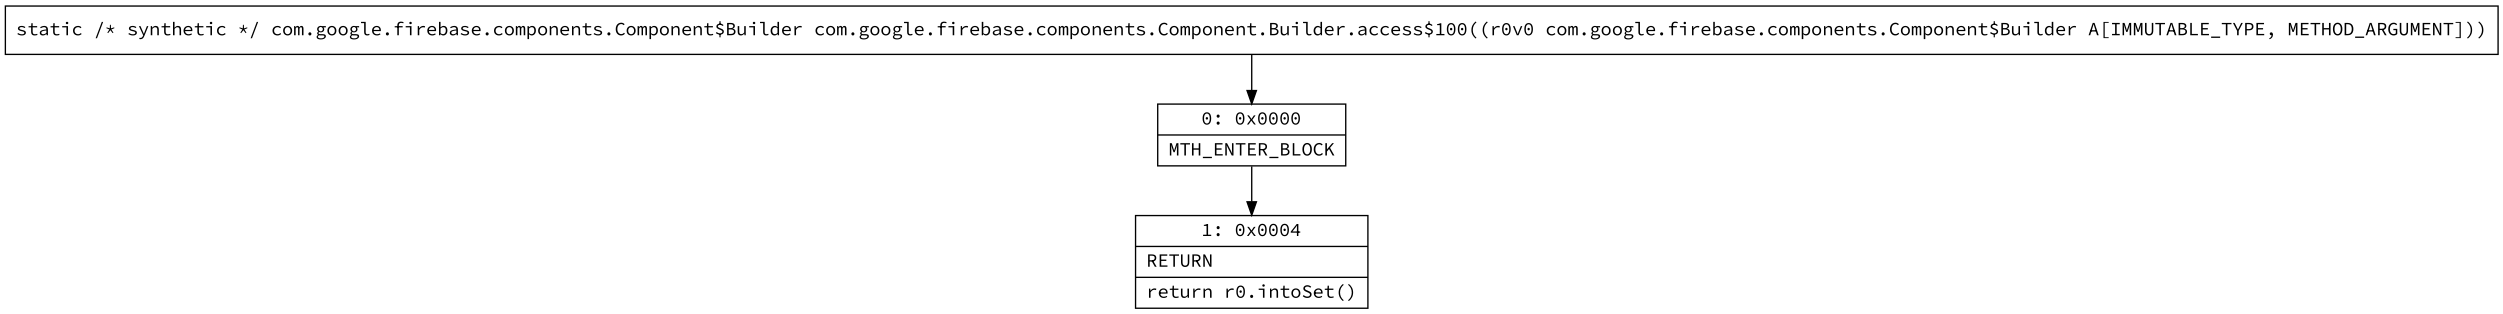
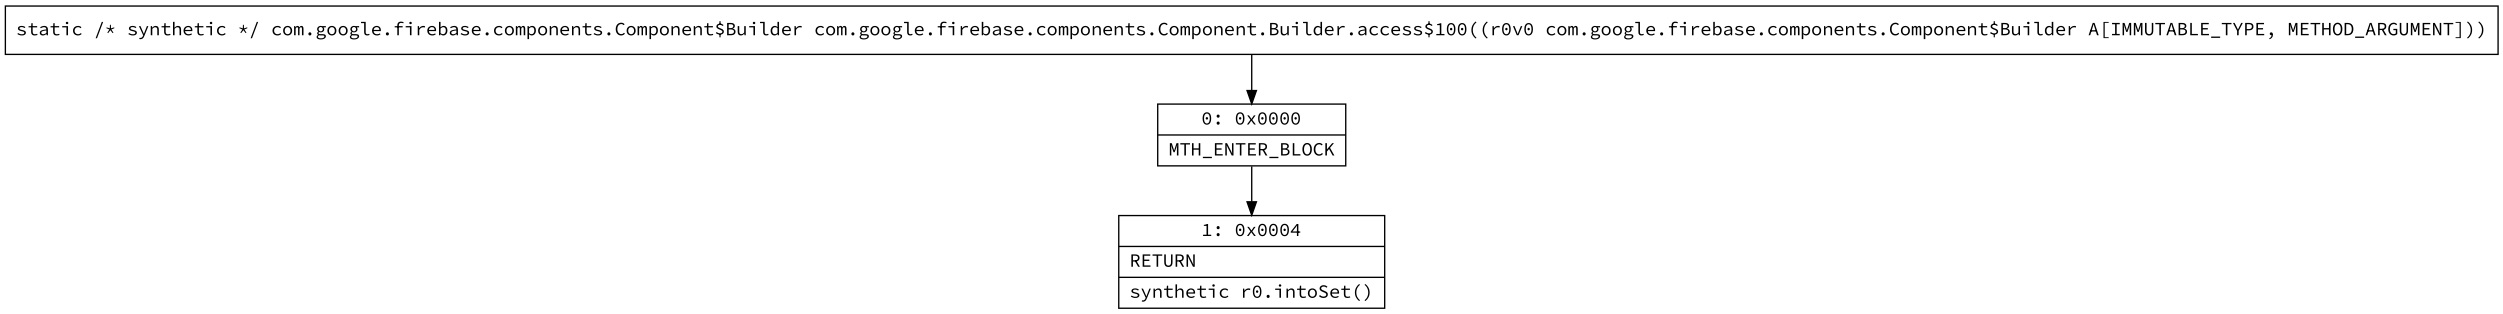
node "1: 0x0004": text "return r0.intoSet()" -> "synthetic r0.intoSet()"
